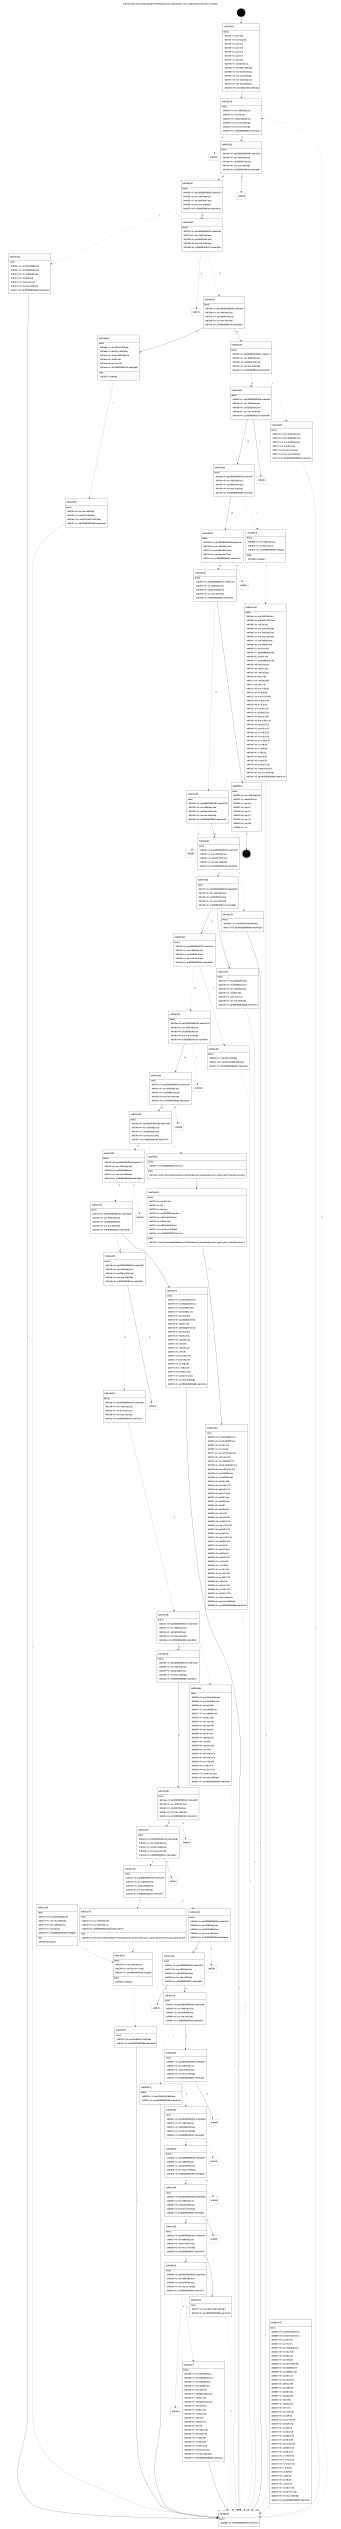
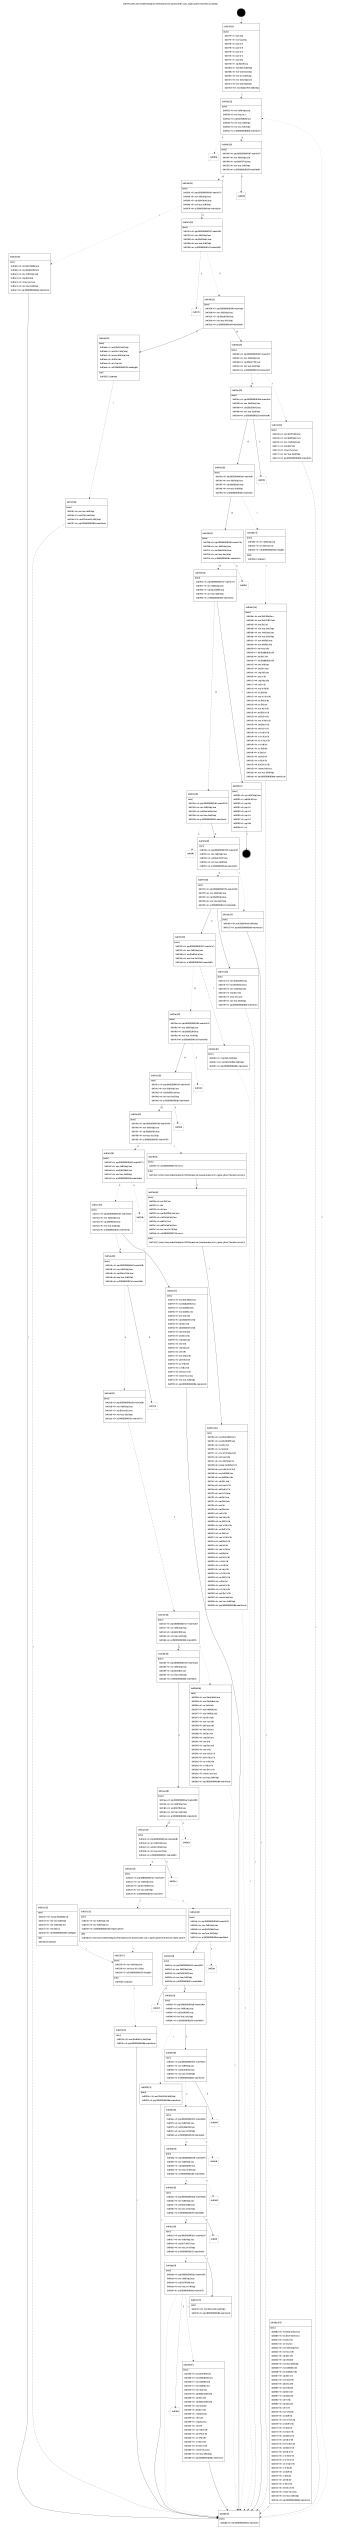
edge "0x402153 [15]" -> "0x4024bb [5]": now "0x401bde [28]" -> "0x4024bb [5]"
